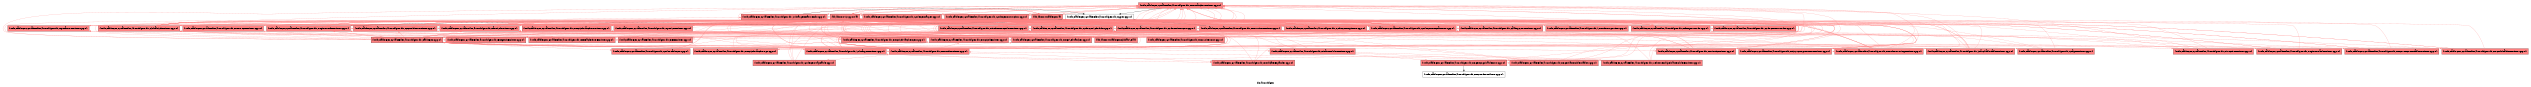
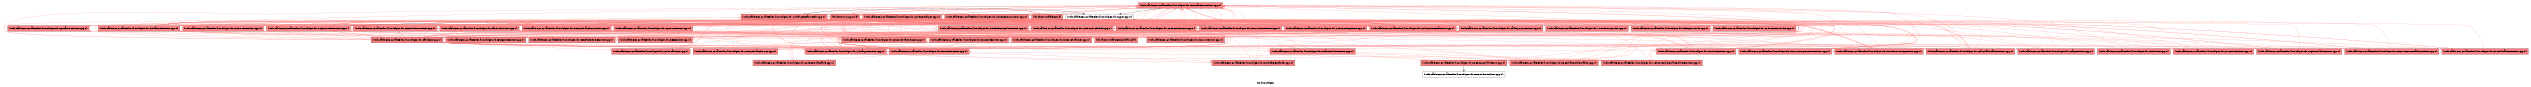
node "{utils/TableGen/CMakeFiles/llvm-tblgen.dir/Attributes.cpp.o}": added
